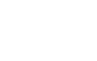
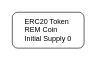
node "ERC20 Token REM Coin Initial Supply 0": added
